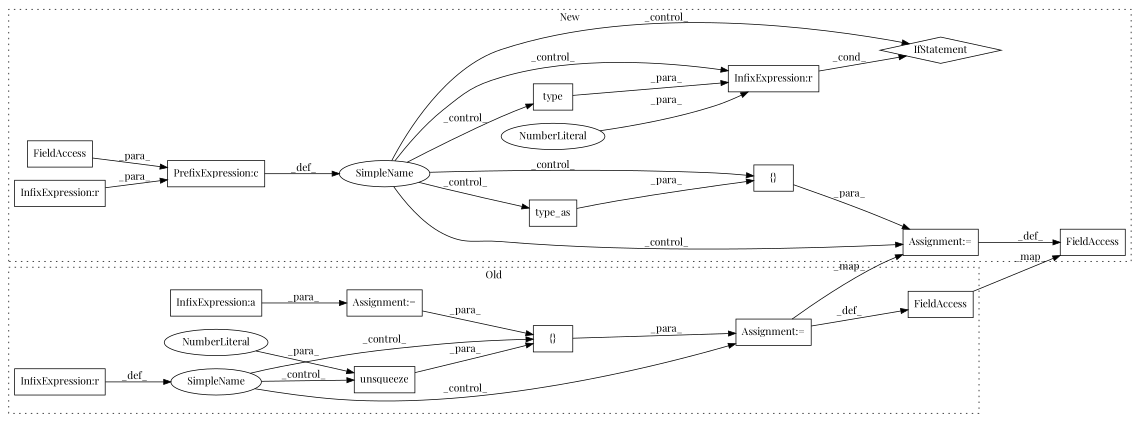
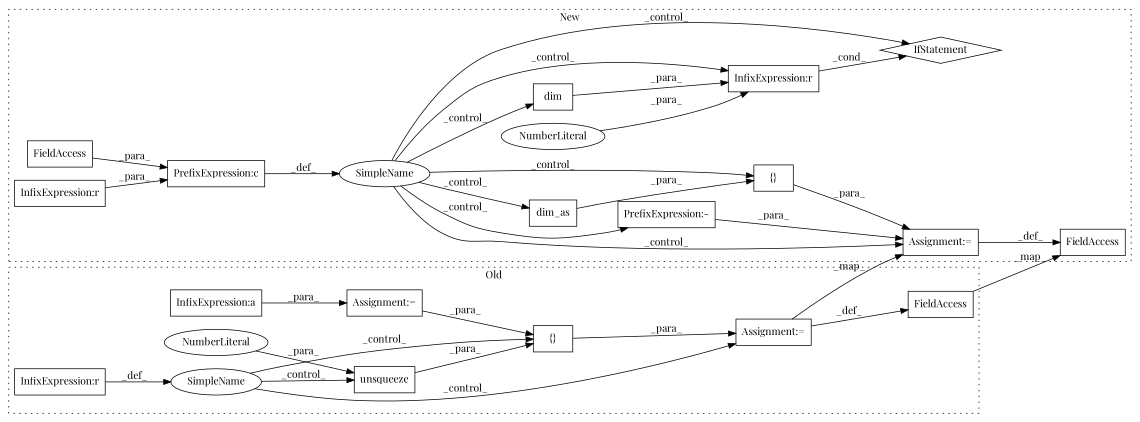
node "type": label "type" -> "dim"
node "type_as": label "type_as" -> "dim_as"
node "PrefixExpression:-": added
